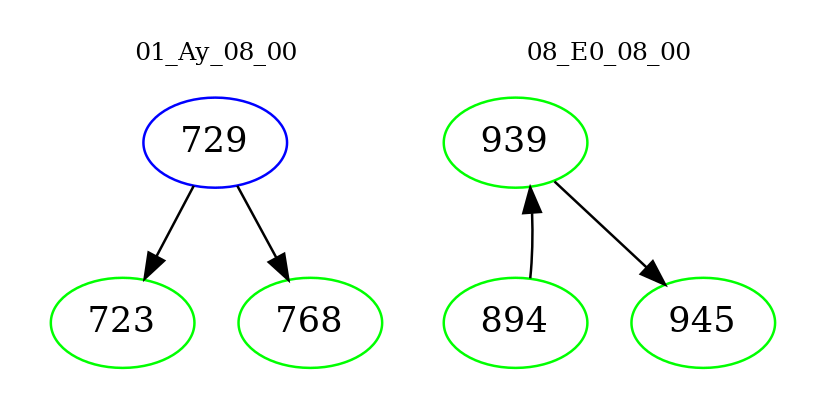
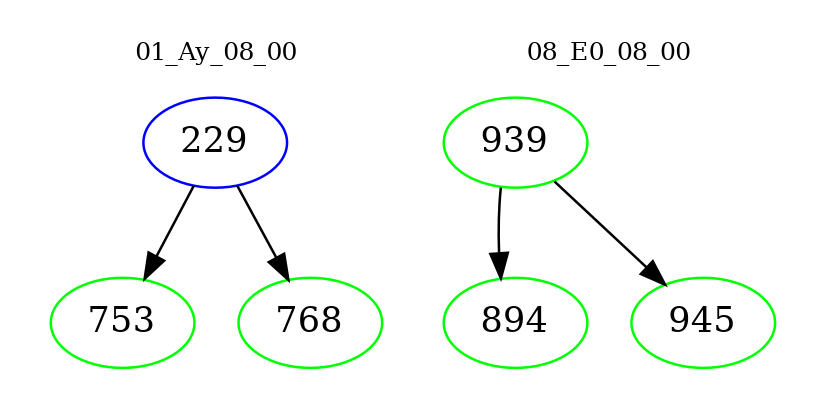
node "729": label "729" -> "229"
edge "894" -> "939": reversed
node "723": label "723" -> "753"
